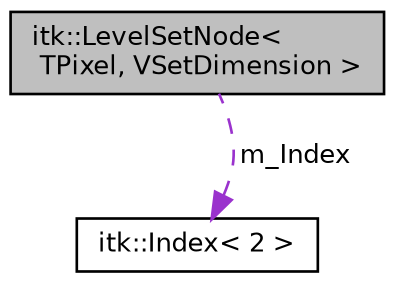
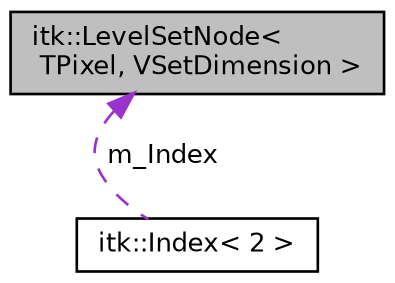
edge "itk::LevelSetNode< TPixel, VSetDimension >" -> "itk::Index< 2 >": reversed
